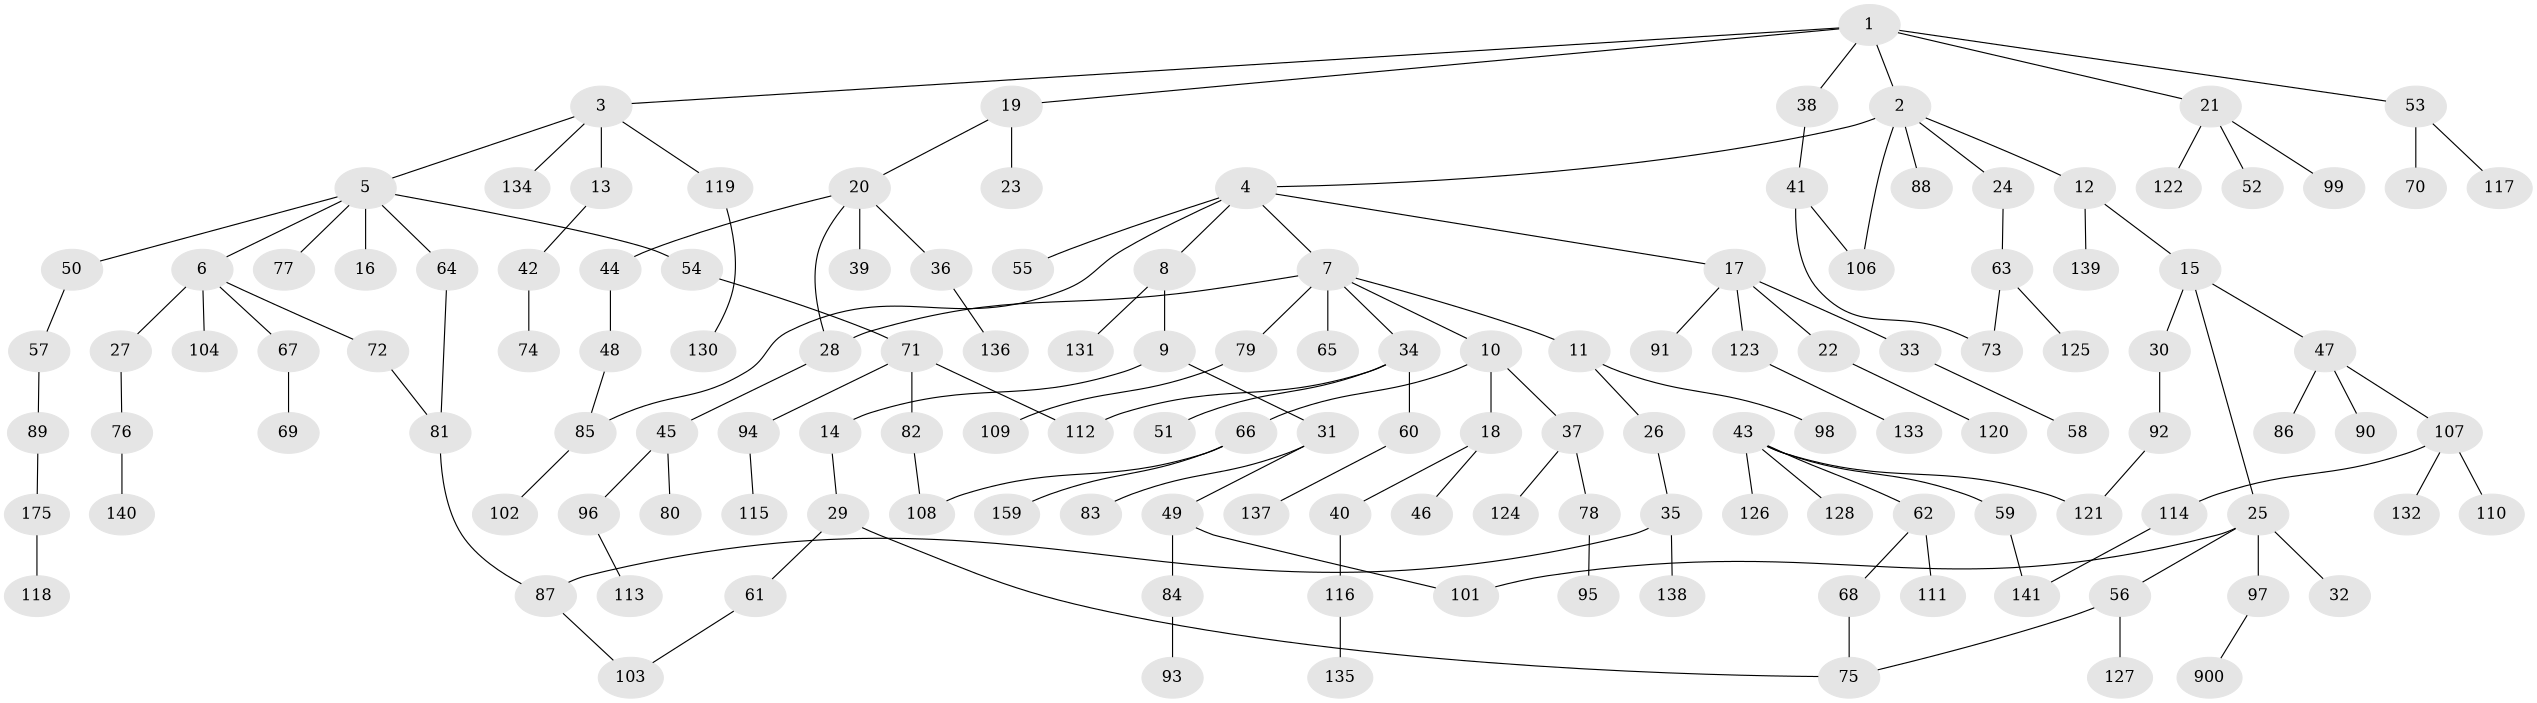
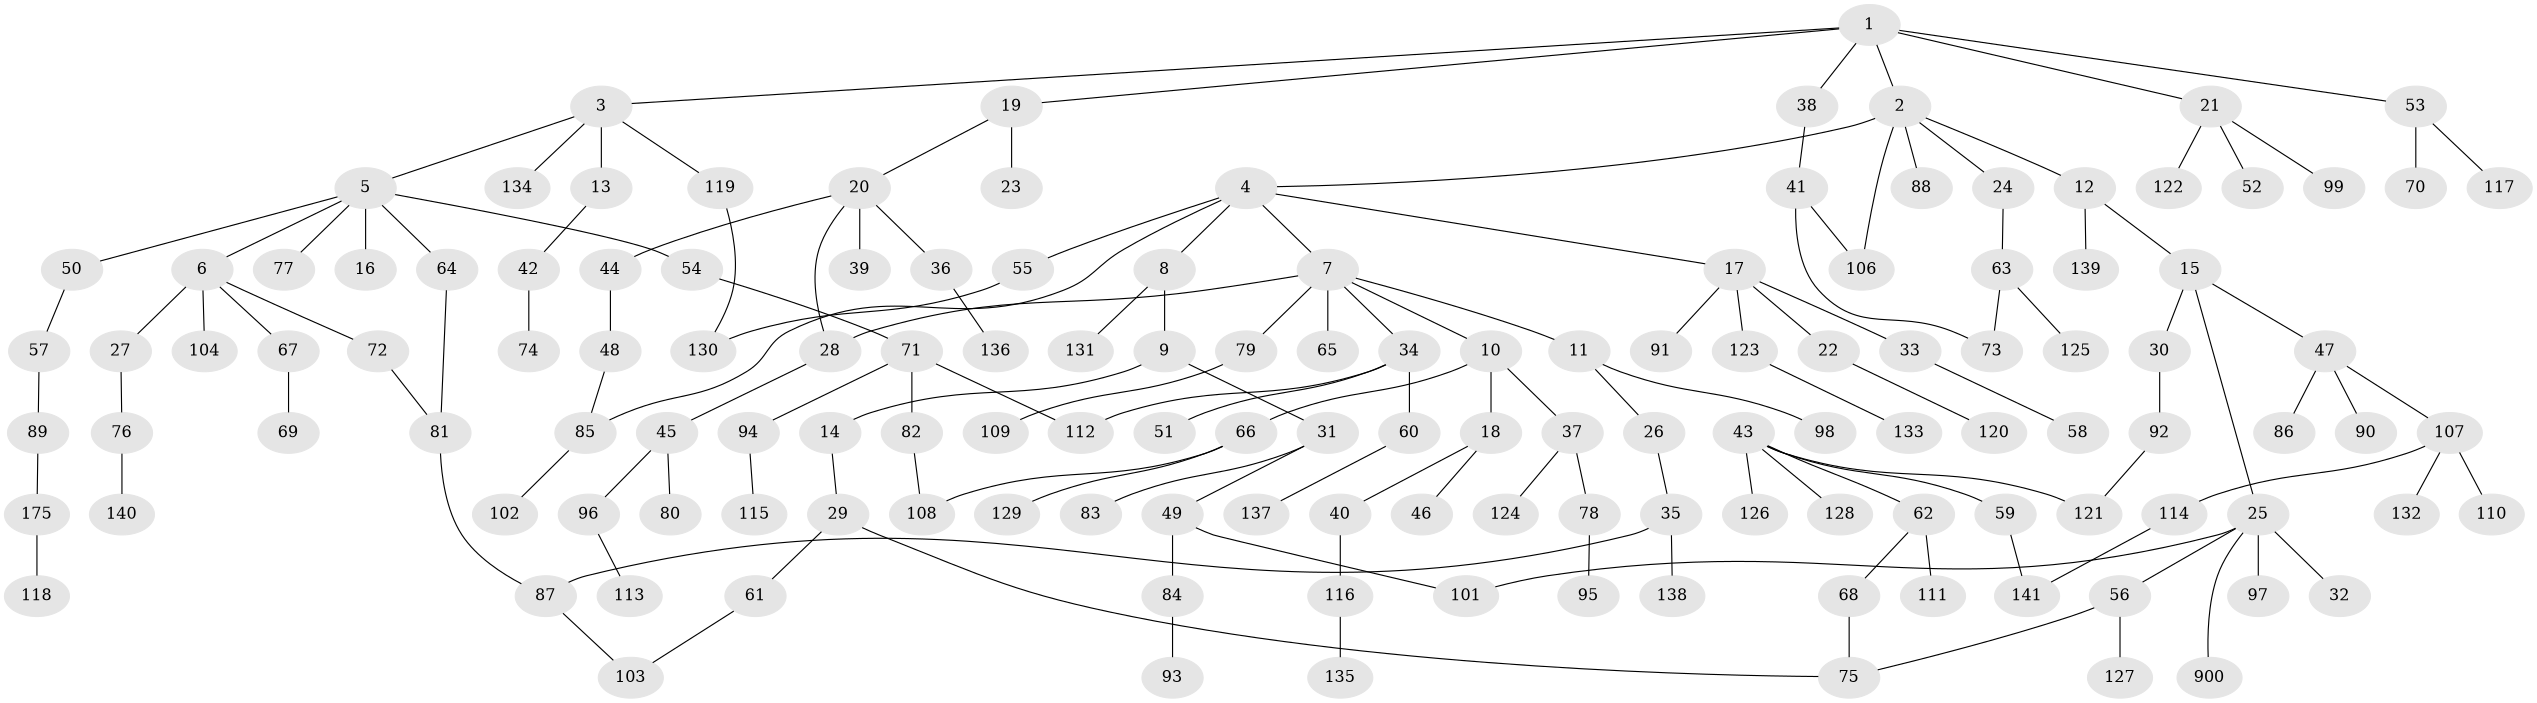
edge "55" -- "130": added
node "159": label "159" -> "129"
edge "97" -- "900": now "25" -- "900"
